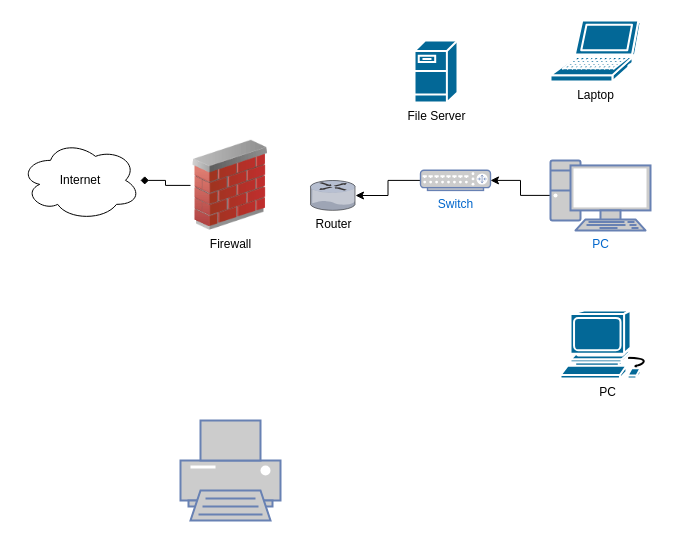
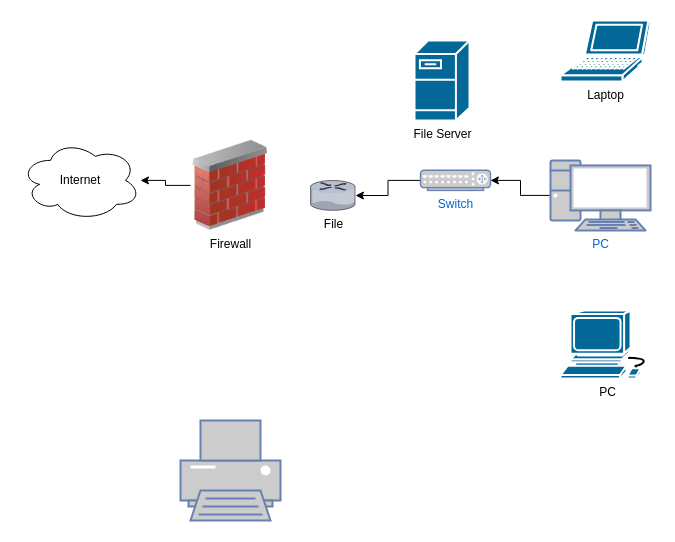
node "Laptop": moved (596, 51) -> (606, 51)
node "File Server": size 43x62 -> 55x80
edge "Firewall" -> "Internet": arrowhead diamond -> classic
node "Router": label "Router" -> "File"
